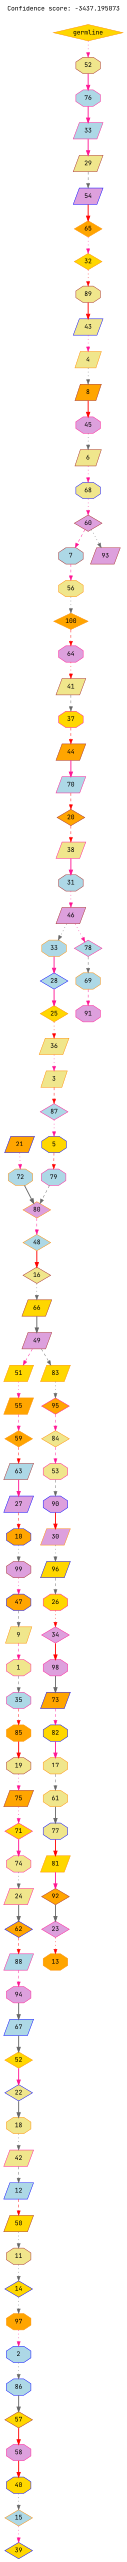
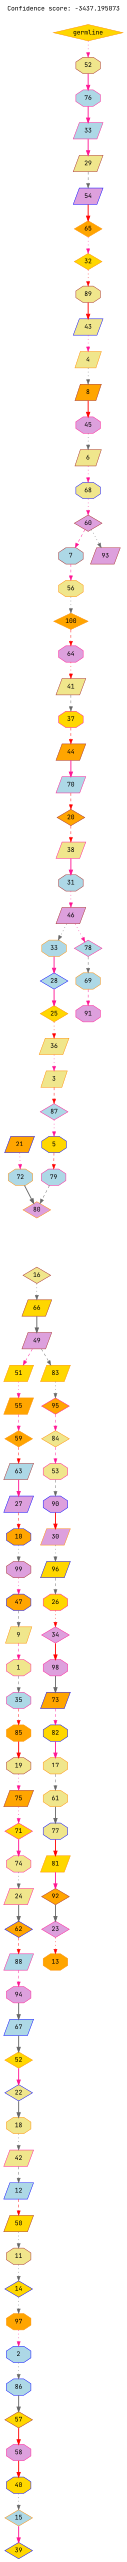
node "48": removed
edge "15" -> "39": style dotted -> bold
